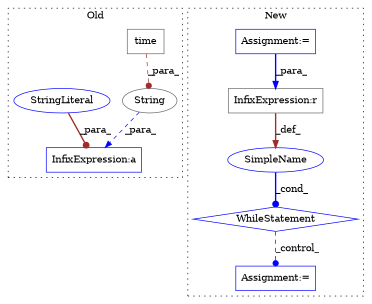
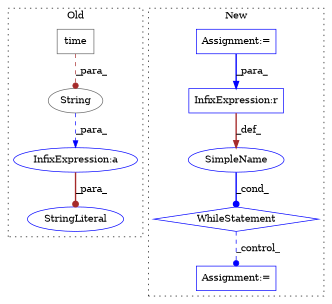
node "InfixExpression:r": color gray40 -> blue
edge "StringLiteral" -> "InfixExpression:a": reversed
node "InfixExpression:a": shape box -> ellipse
